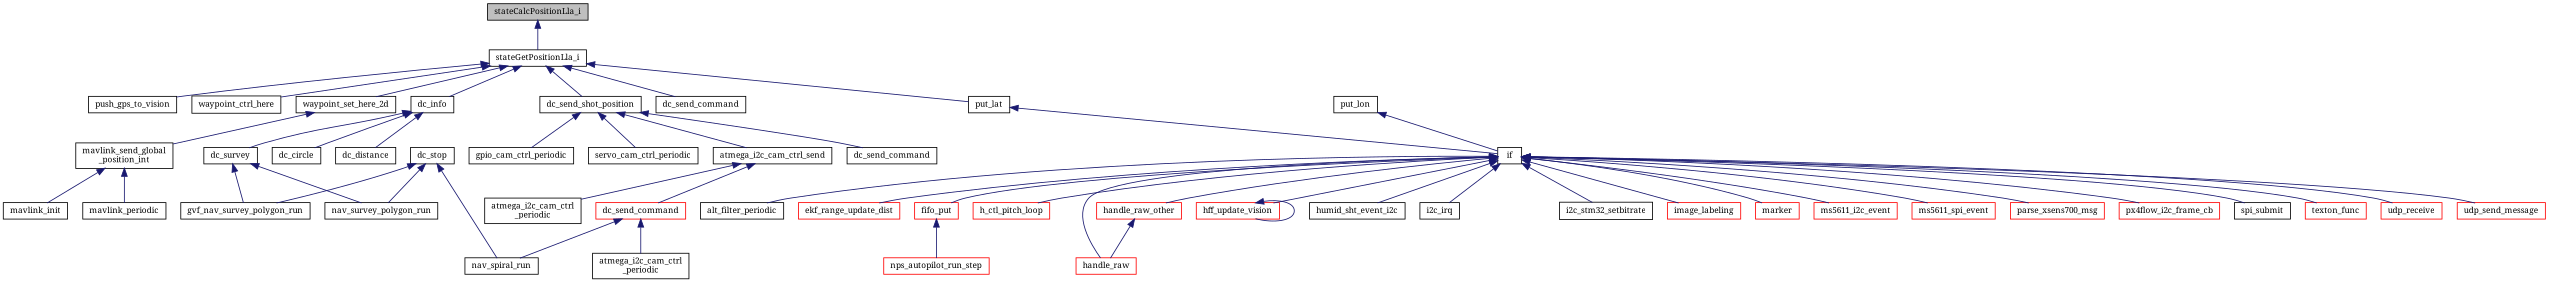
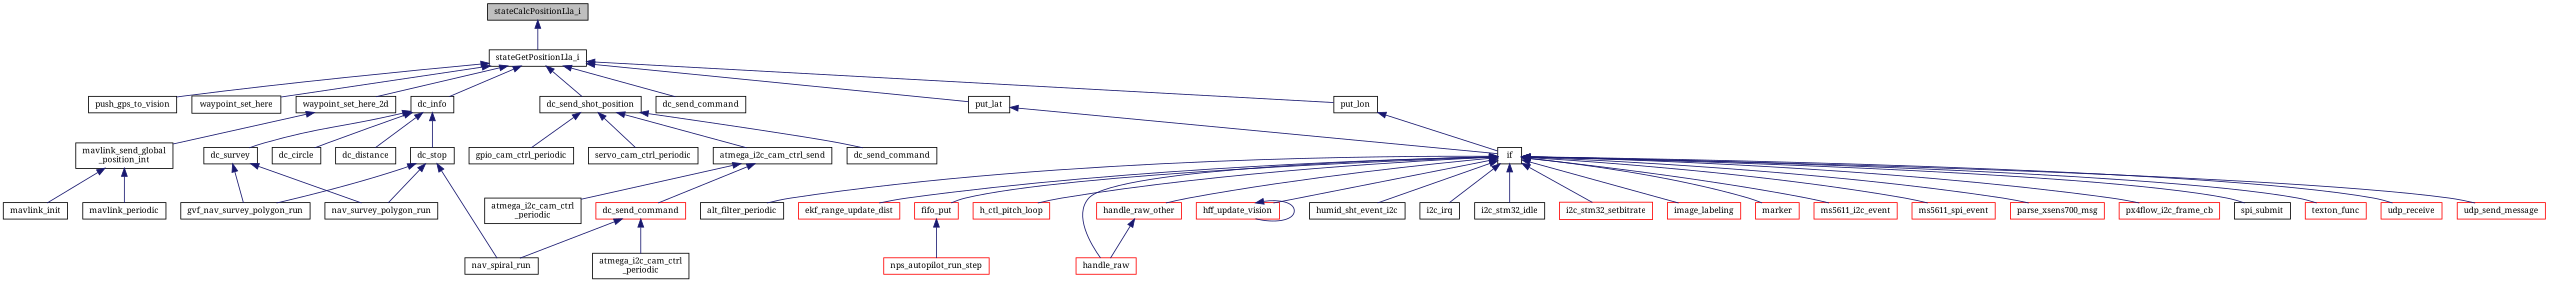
edge "put_lon" -> "stateGetPositionLla_i": added
node "waypoint_ctrl_here": label "waypoint_ctrl_here" -> "waypoint_set_here"
edge "dc_stop" -> "dc_info": added
node "i2c_stm32_idle": added
node "i2c_stm32_setbitrate": color black -> red
